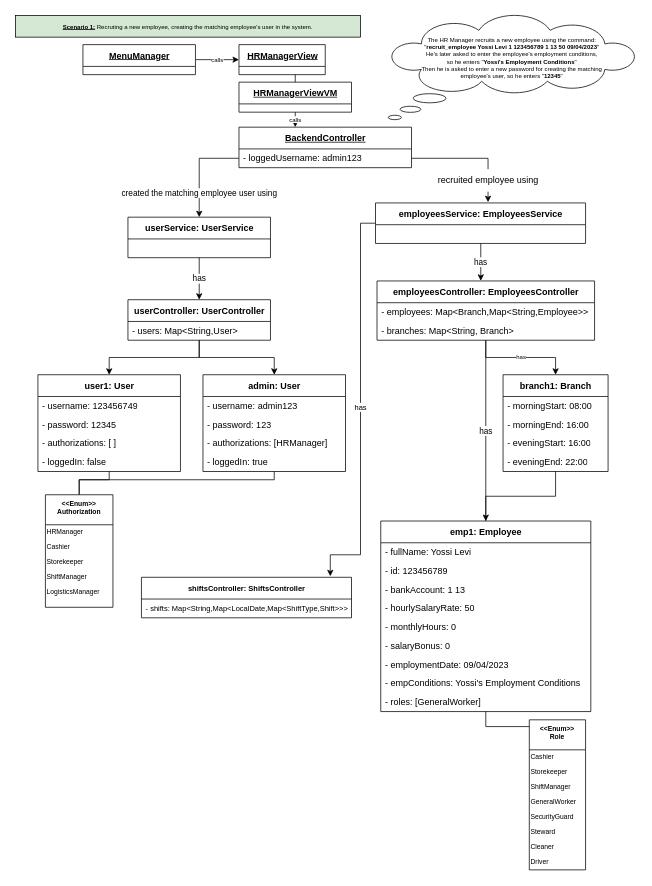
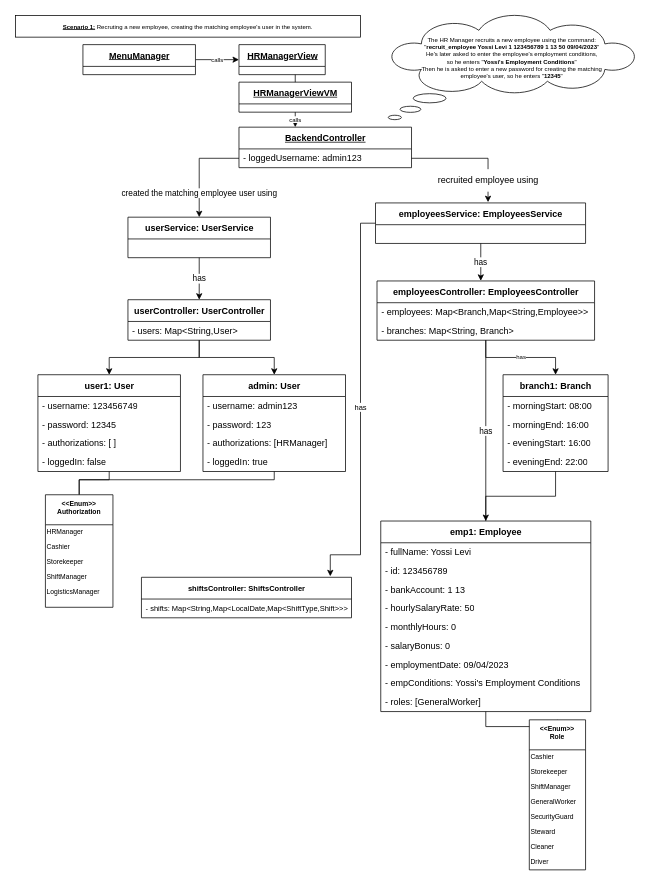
node "Scenario 1: Recruting a new employee, creating the matching employee's user in the system.": fillcolor #d5e8d4 -> #ffffff
